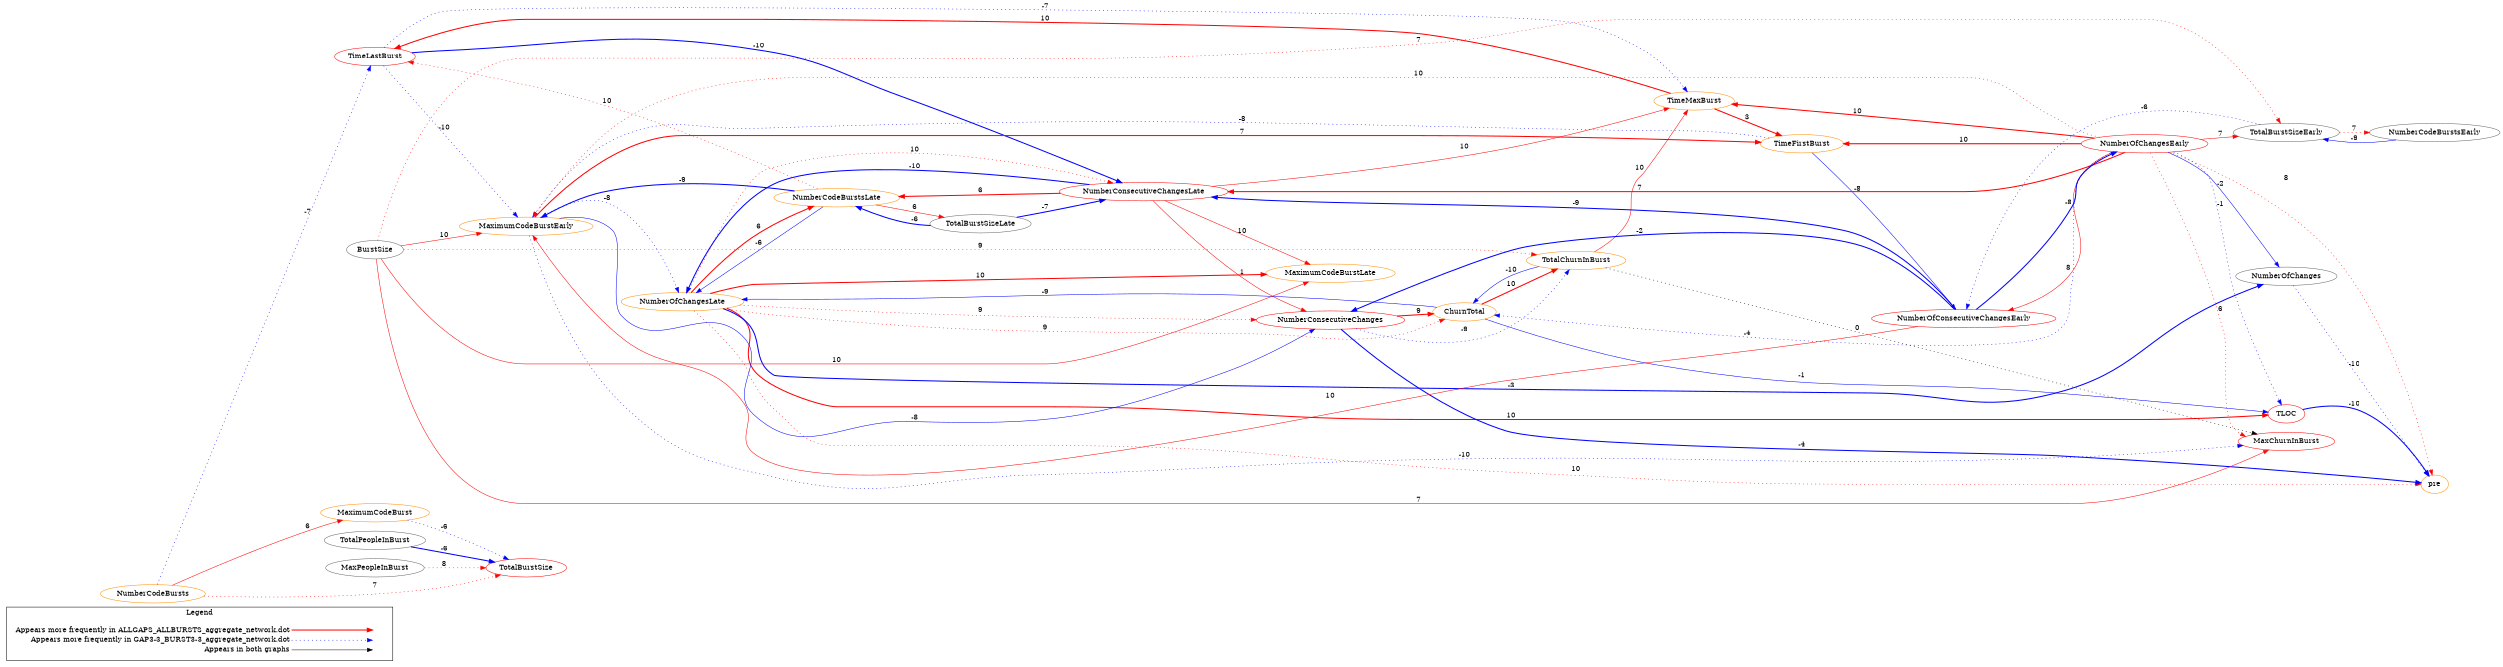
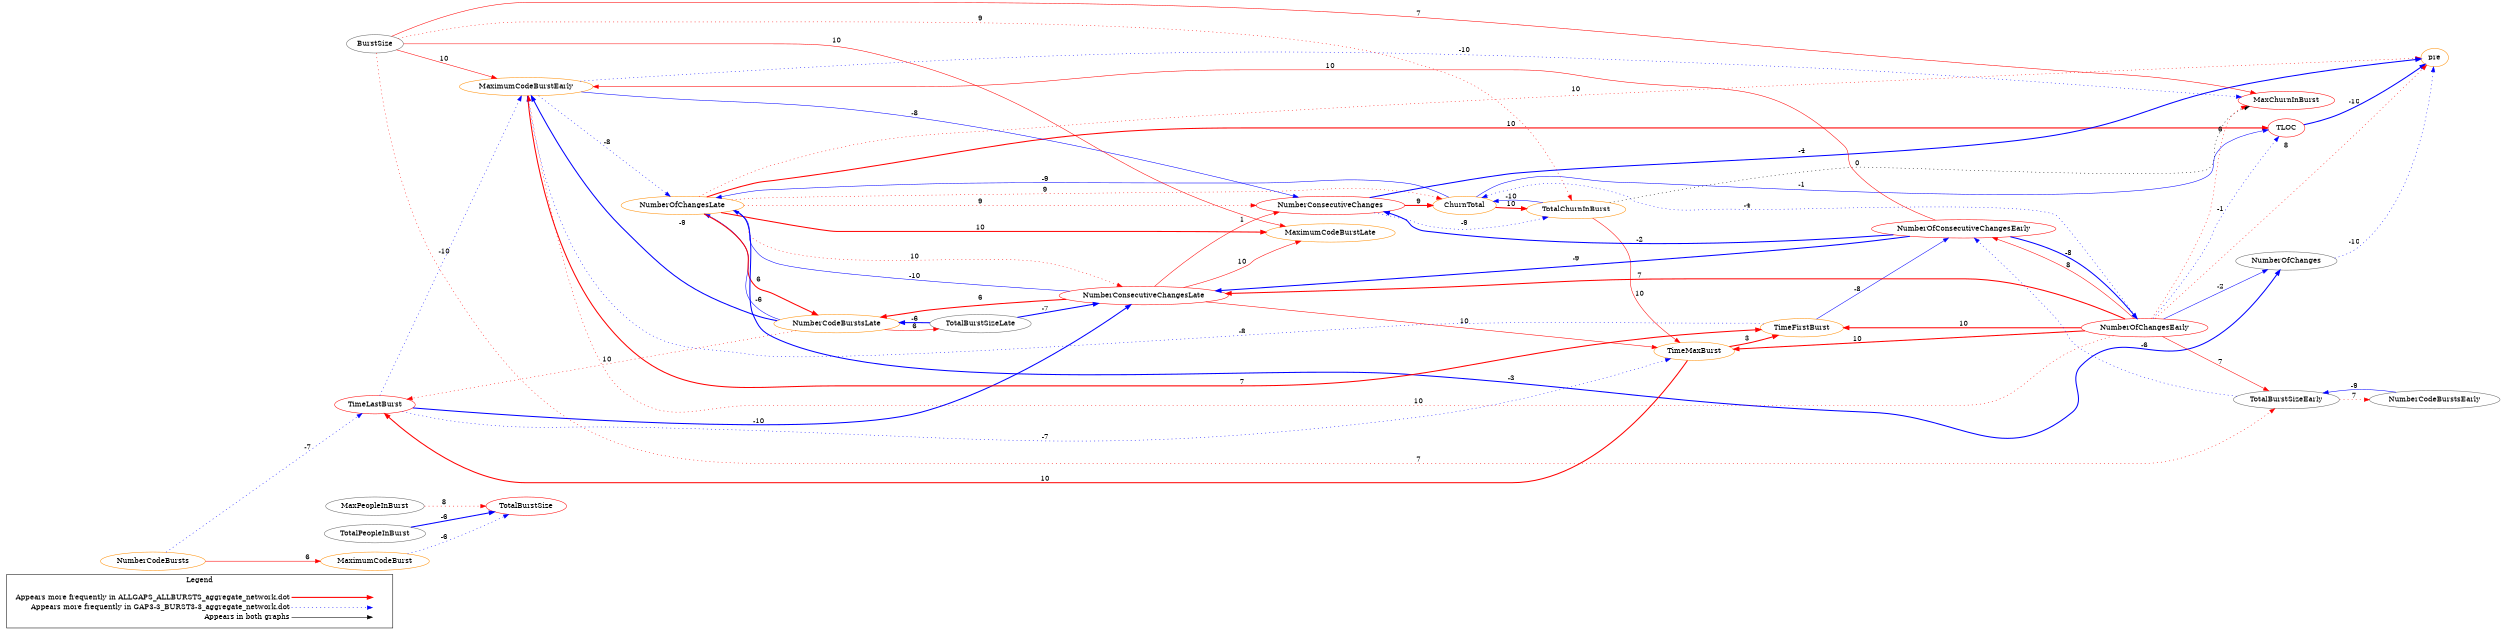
edge "NumberConsecutiveChangesLate" -> "NumberOfChangesLate": style bold -> solid
edge "NumberCodeBursts" -> "TotalBurstSize": removed, label "7"
